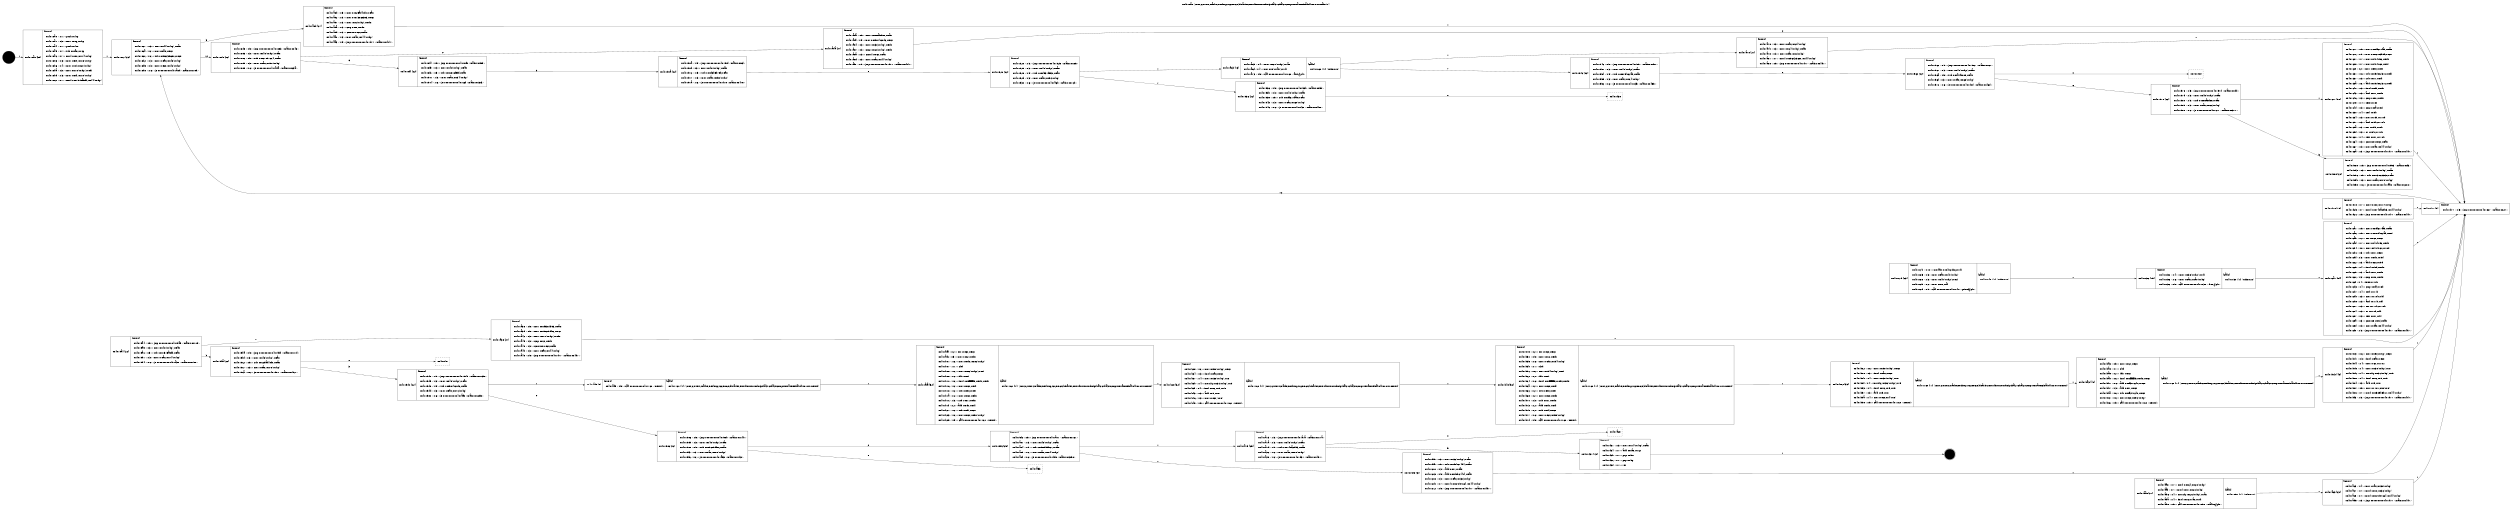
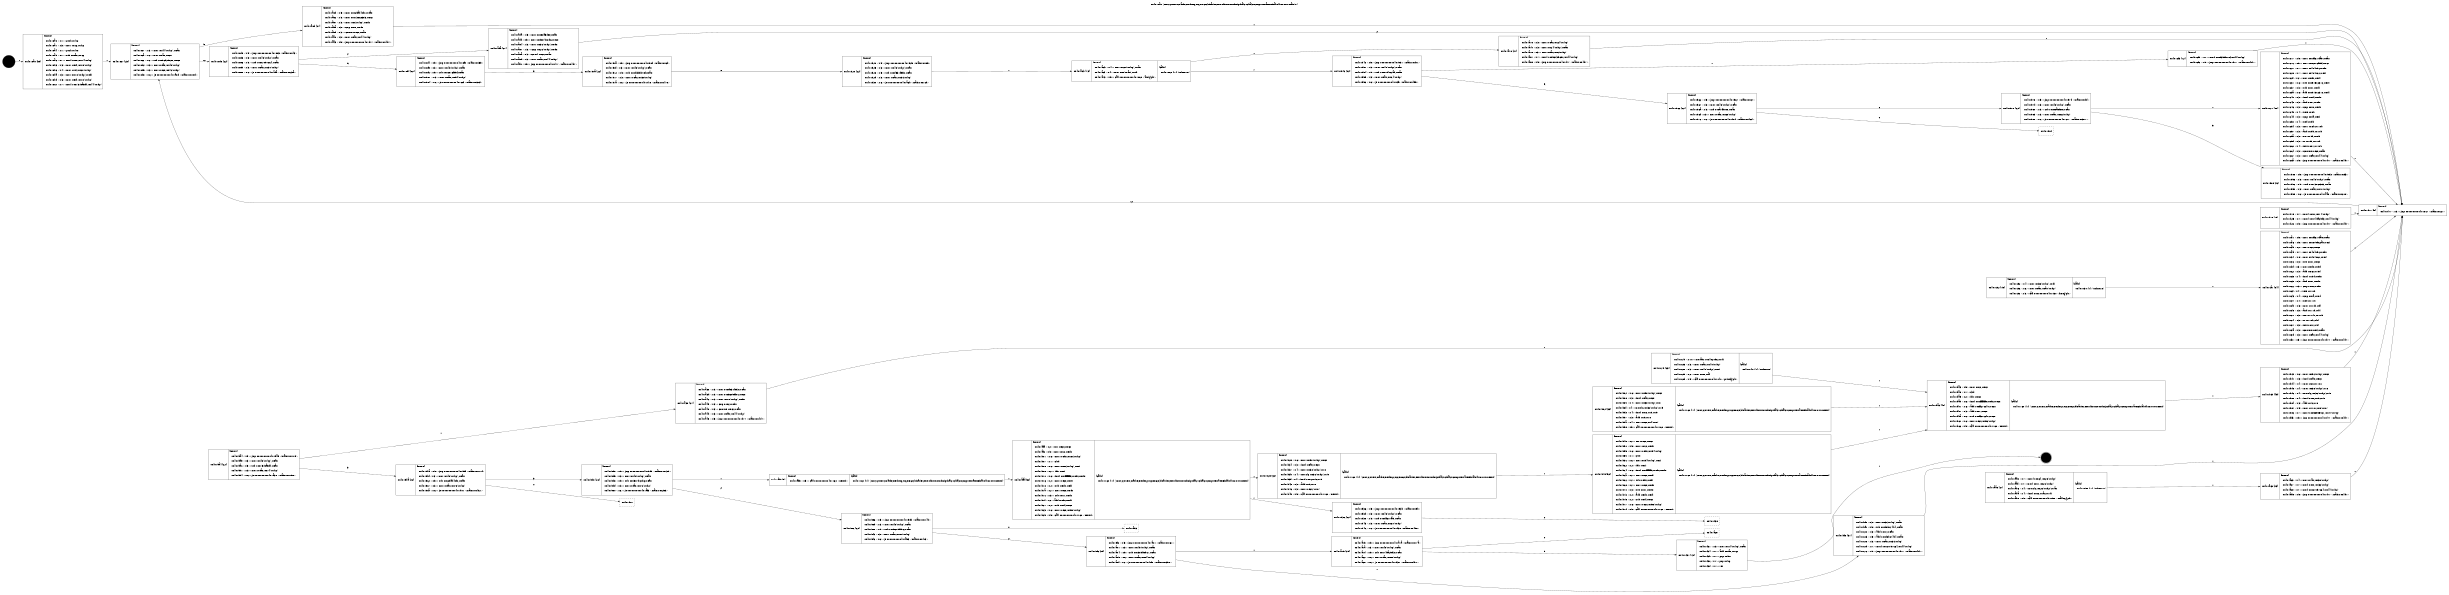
node "0x401cf5 [12]": added
edge "0x401920 [22]" -> "0x401936 [22]": now "0x401afa [52]" -> "0x401936 [22]"
edge "0x401c7b [23]" -> "0x401c92 [15]": now "0x401c7b [23]" -> "0x401ba3 [40]"
edge "0x401b4e [52]" -> "0x401b82 [33]": now "0x401b4e [52]" -> "0x401ba3 [40]"
